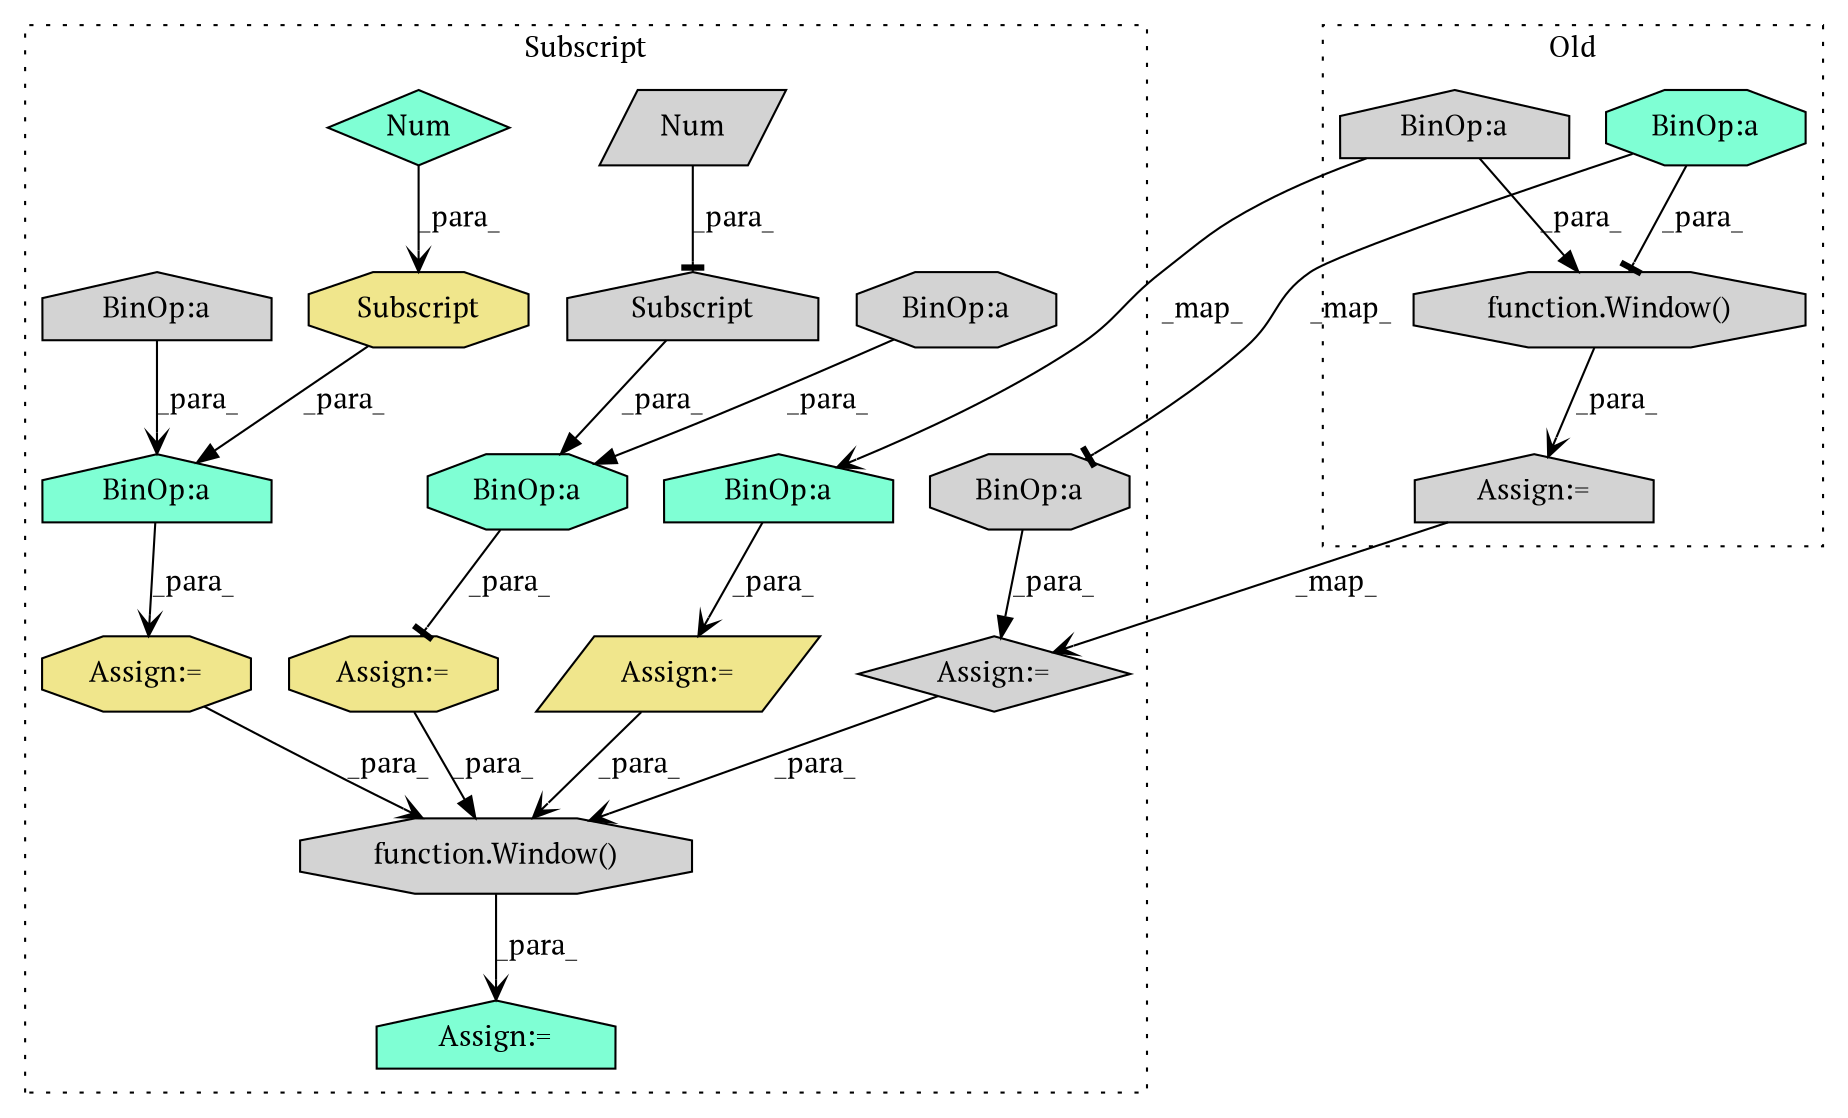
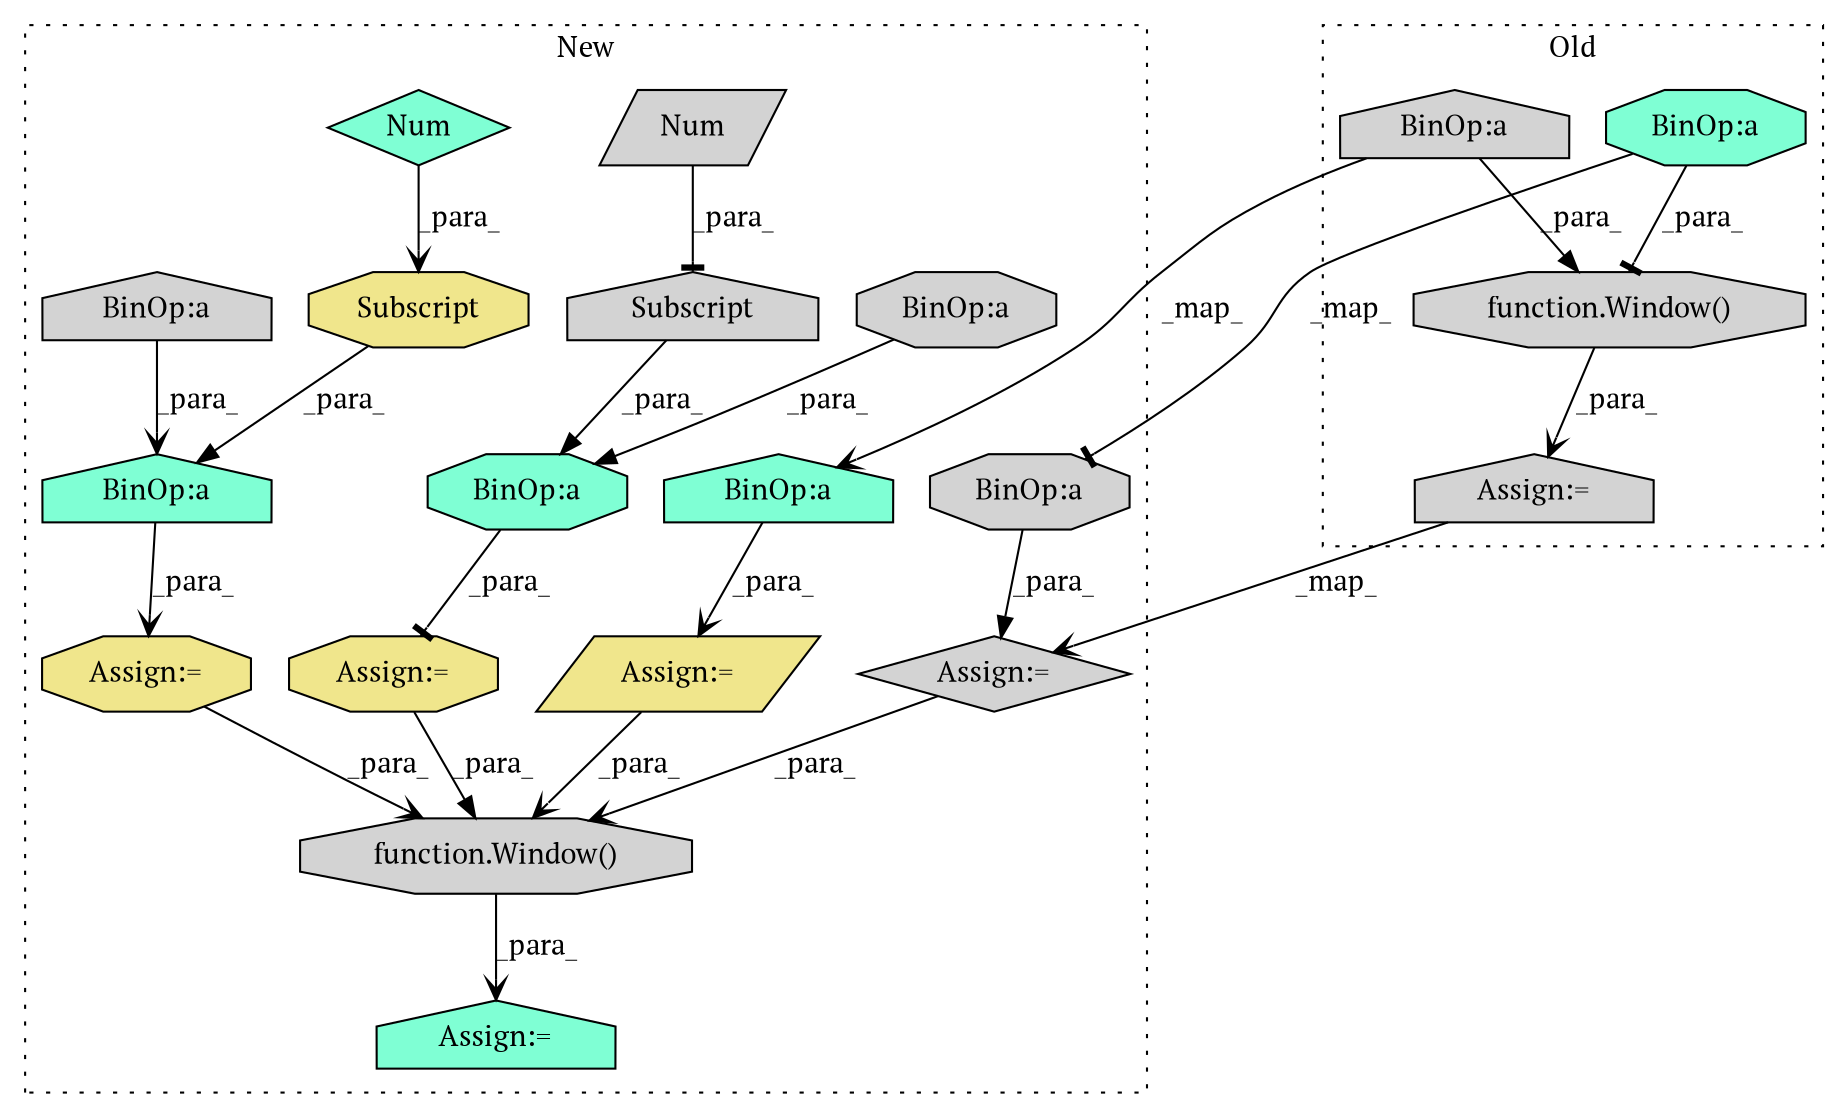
cluster "Subscript": label "Subscript" -> "New"
